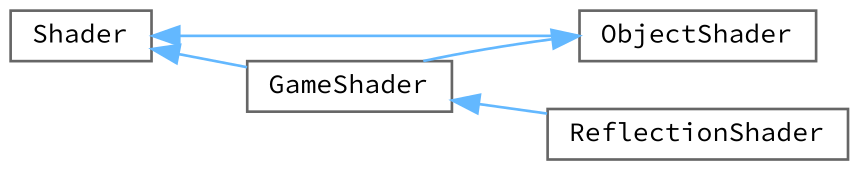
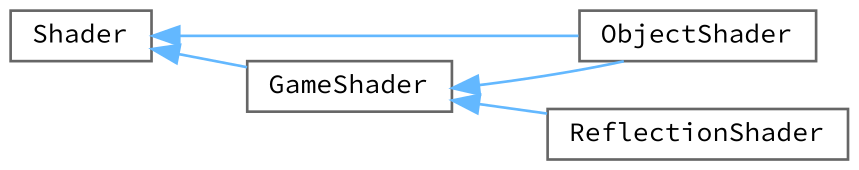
edge "GameShader" -> "ObjectShader": reversed
